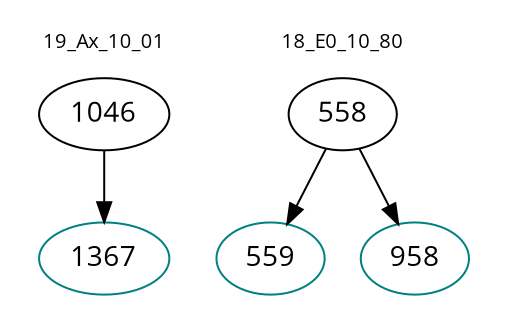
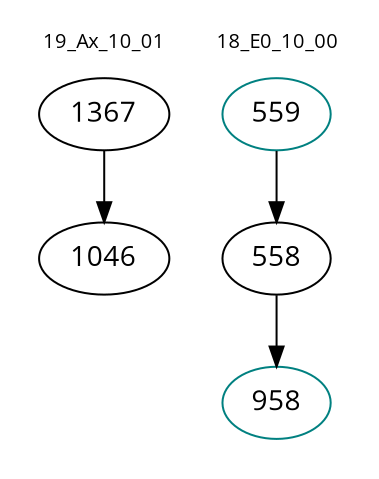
cluster "18_E0_10_80": label "18_E0_10_80" -> "18_E0_10_00"
edge "1046" -> "1367": reversed
edge "558" -> "559": reversed
node "1367": color teal -> black
